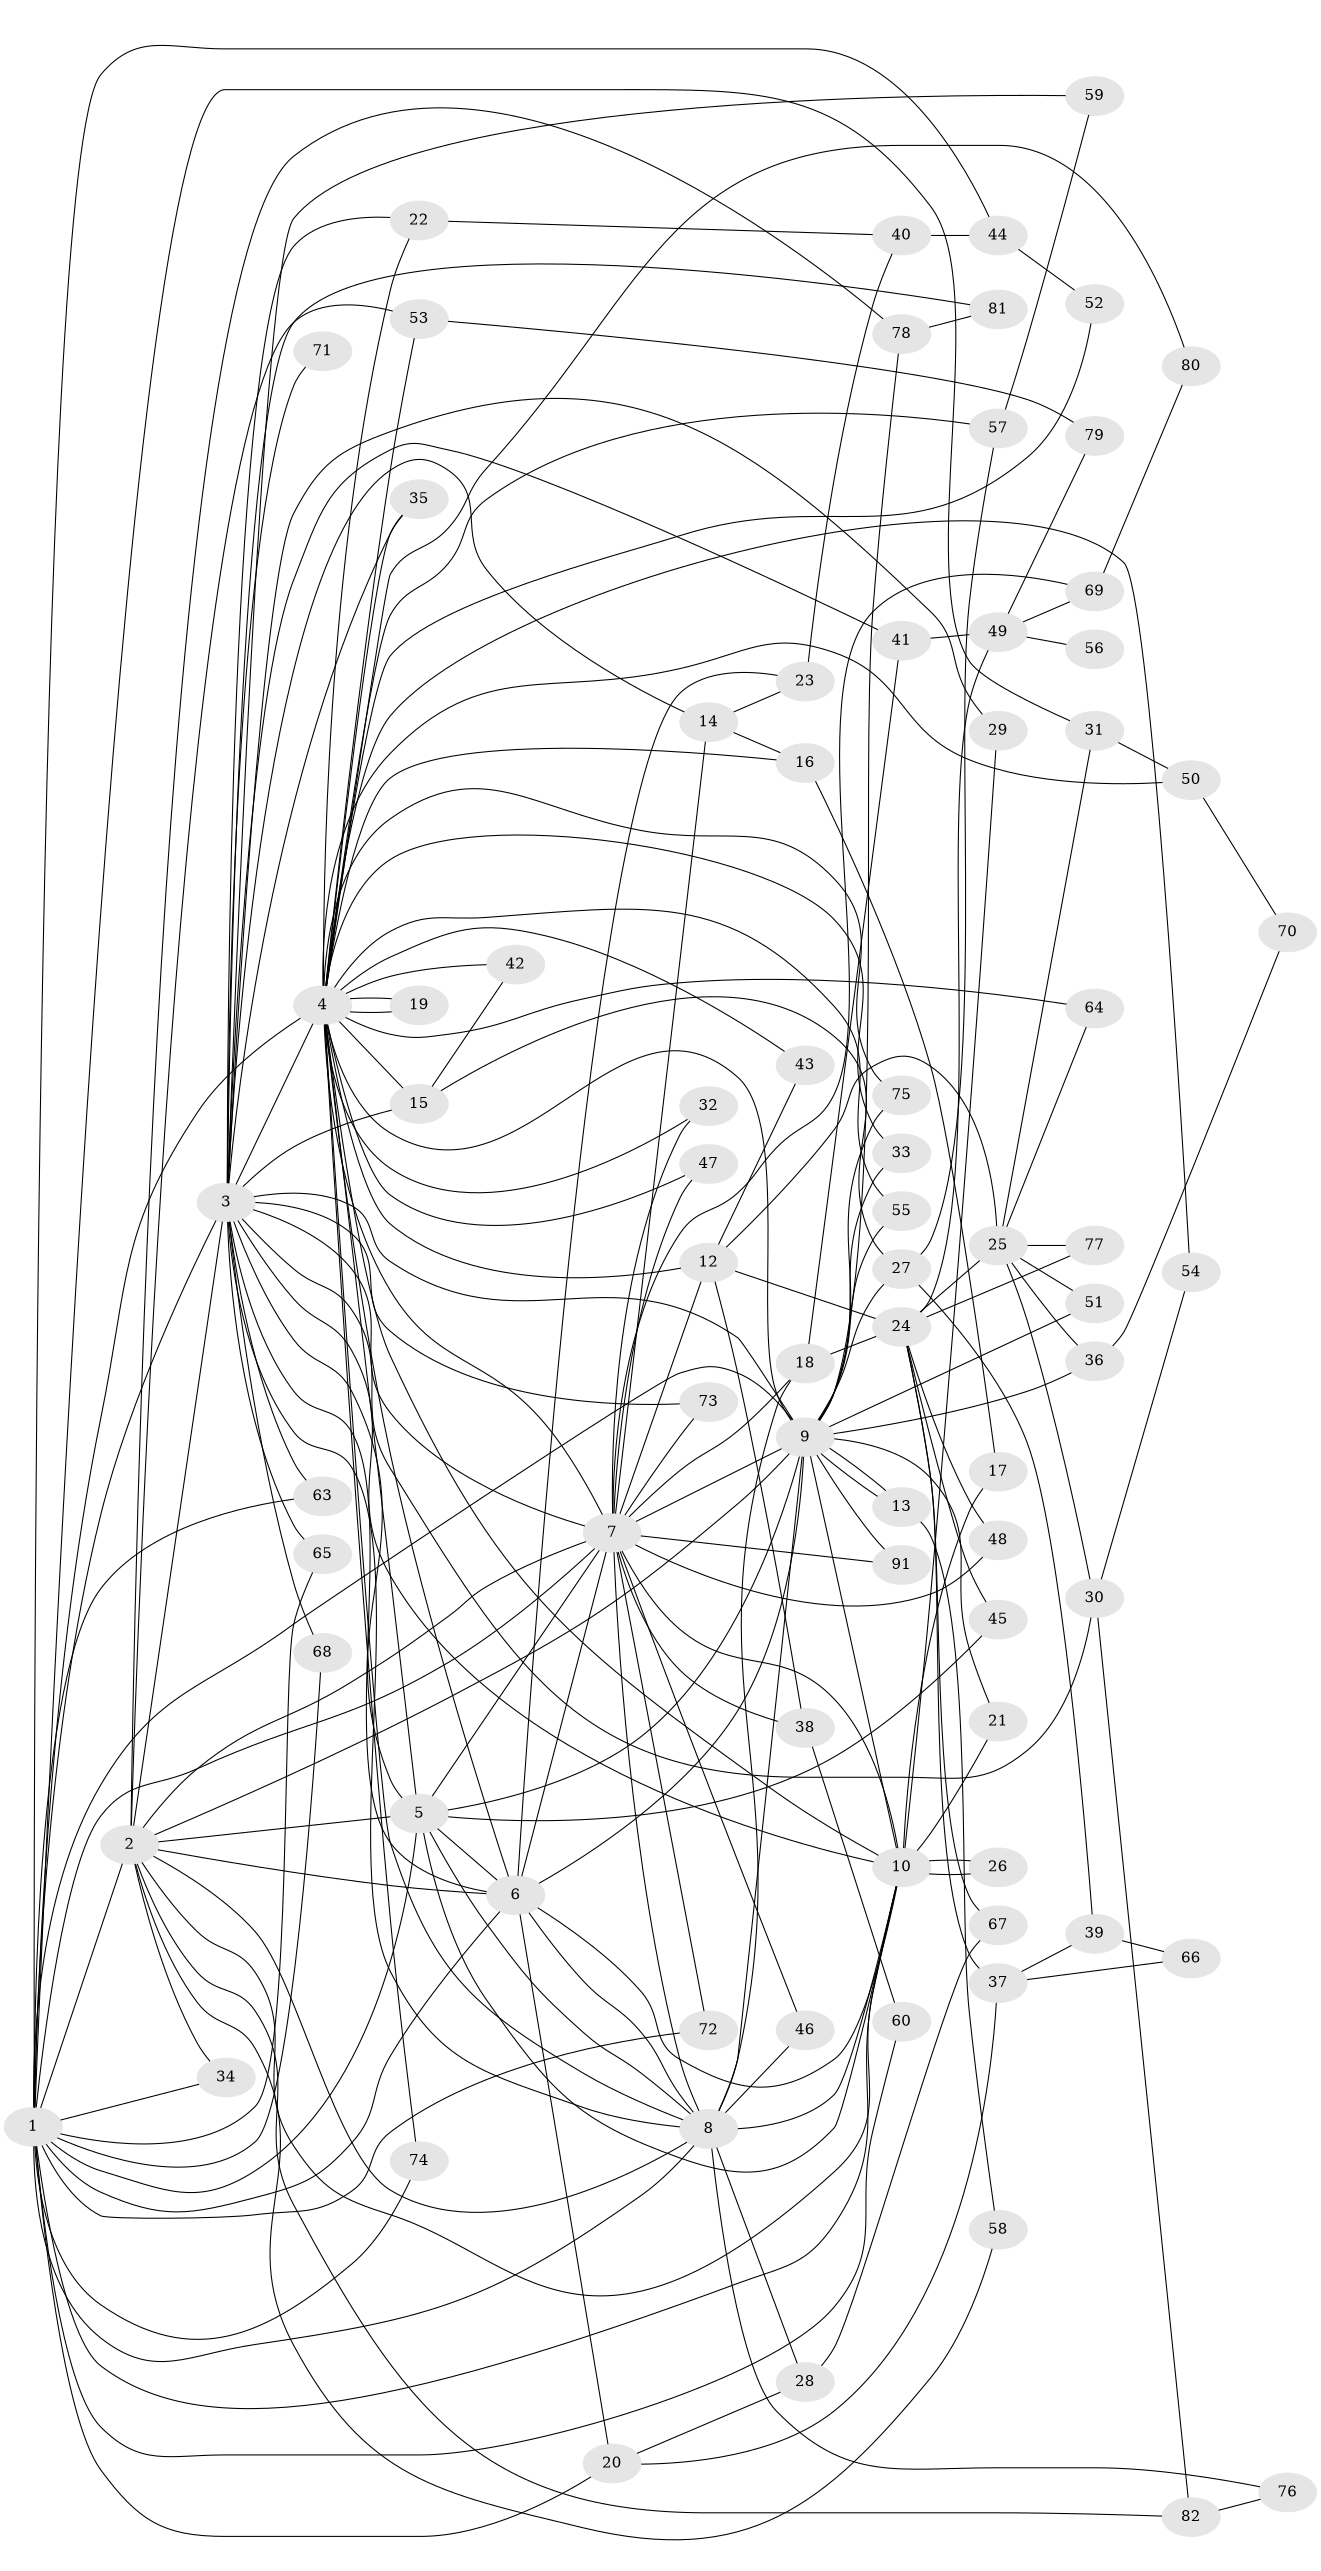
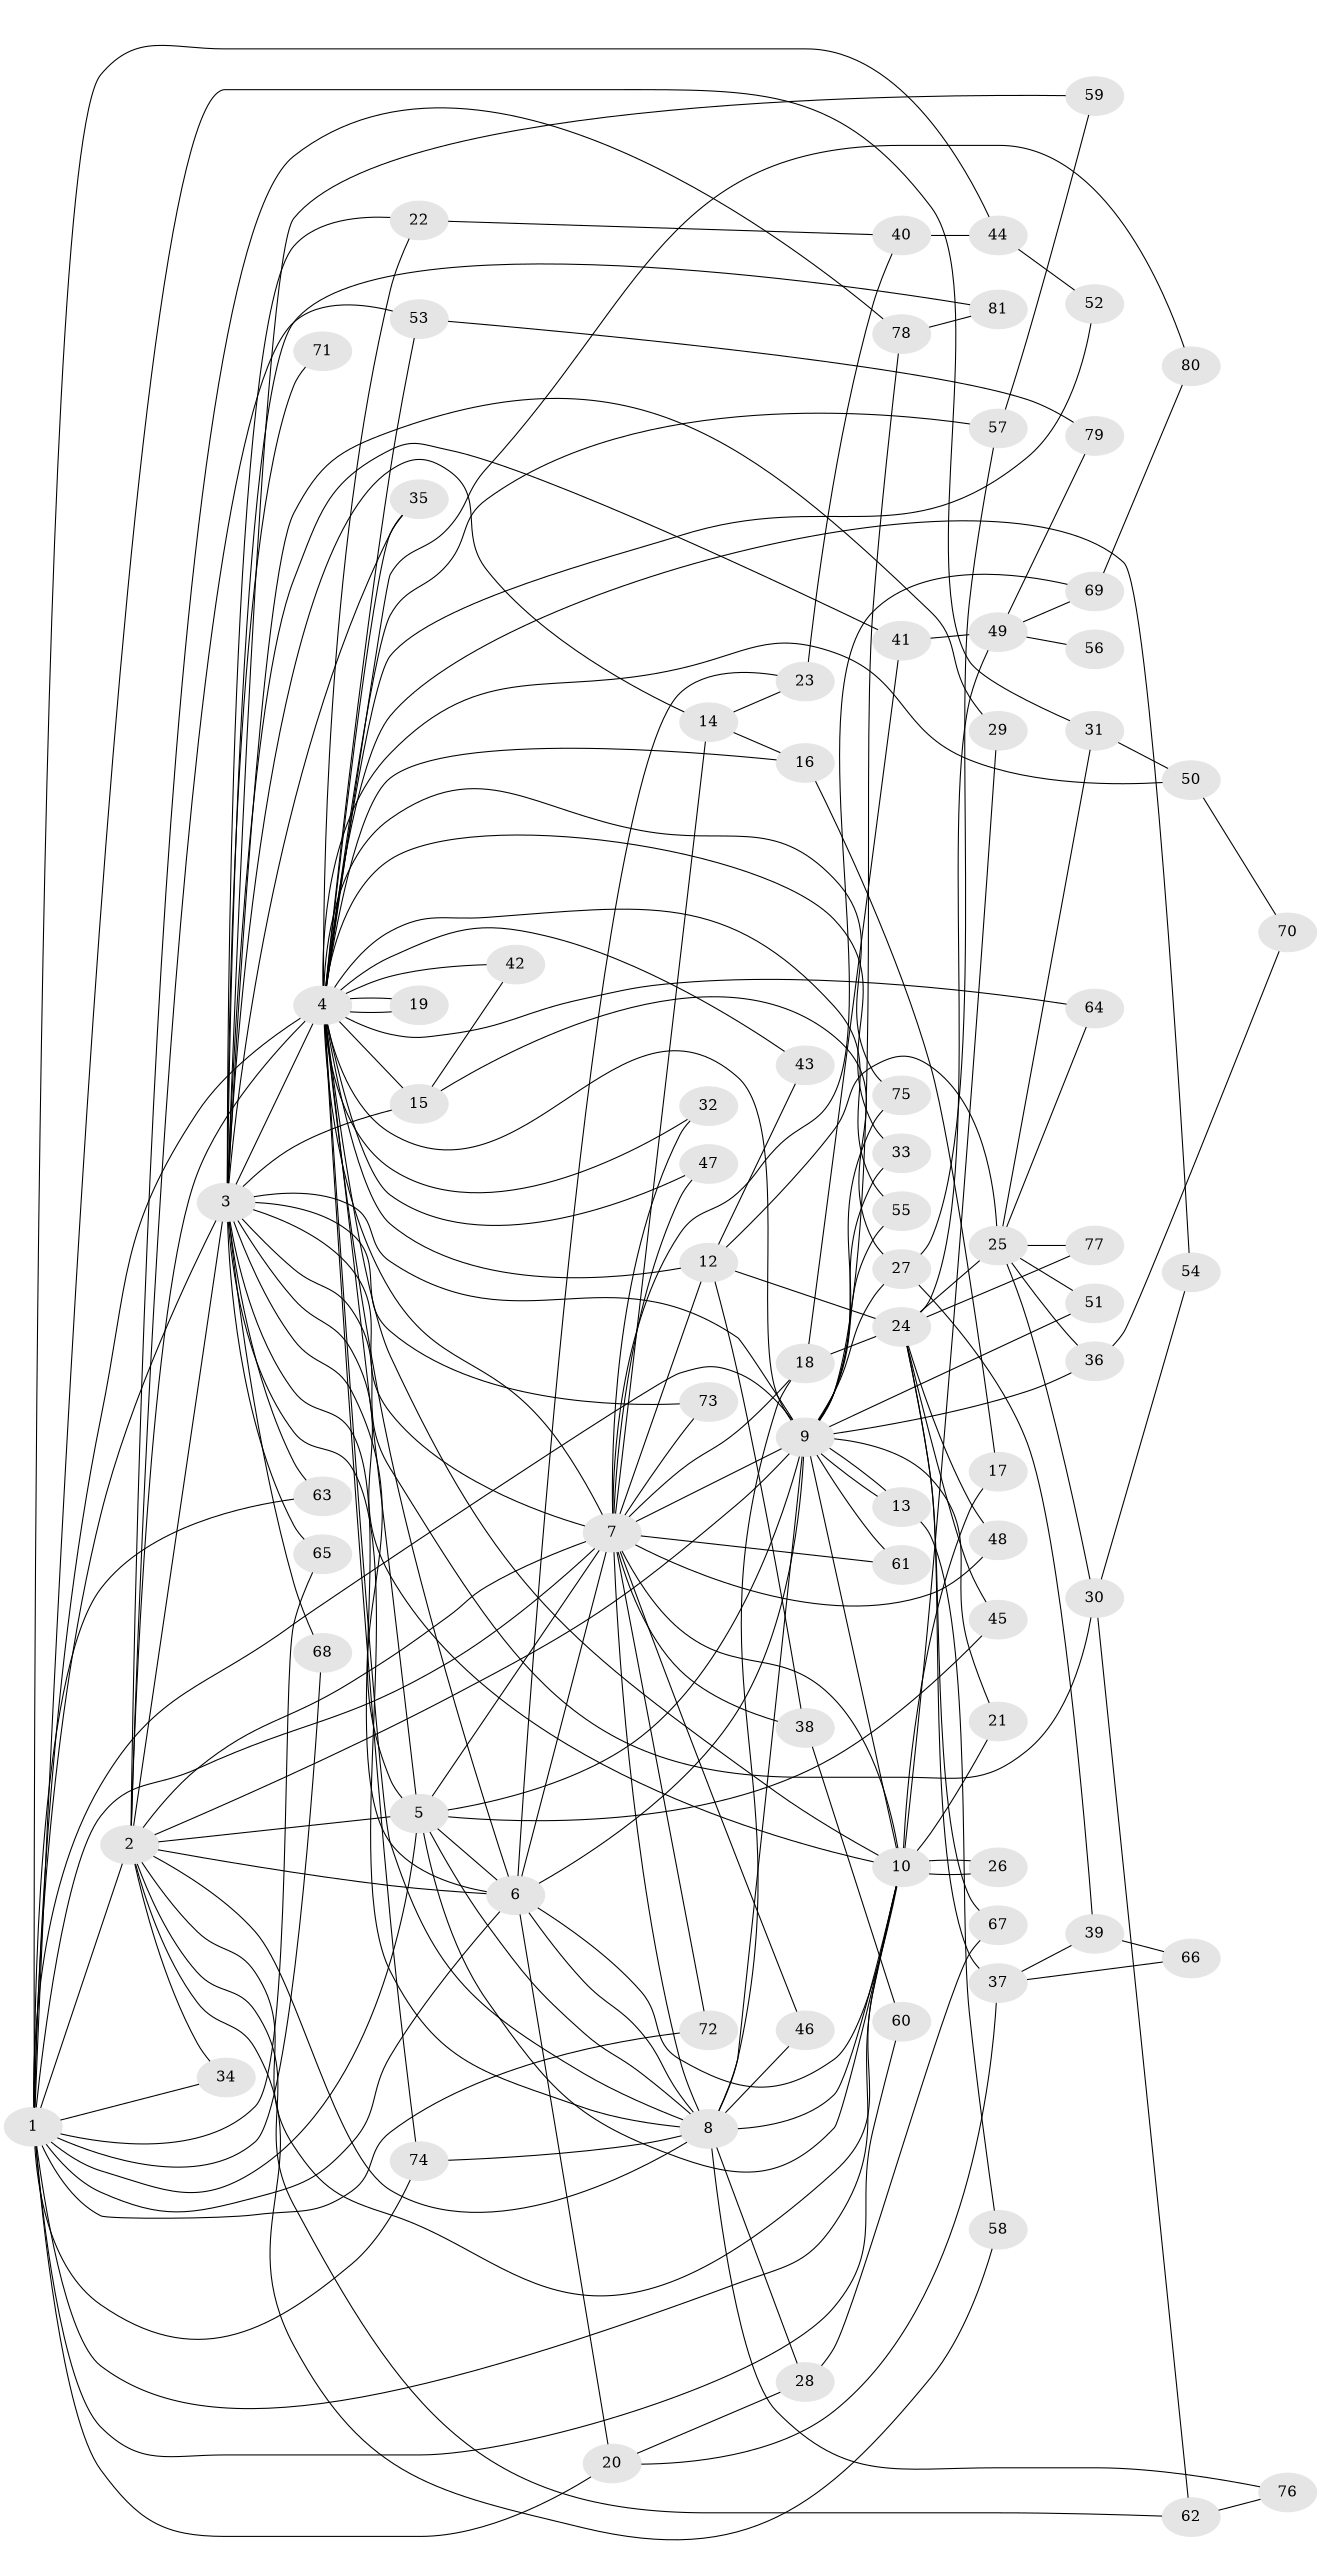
edge "4" -- "2": added
node "91": label "91" -> "61"
edge "1" -- "8": now "74" -- "8"
node "82": label "82" -> "62"
